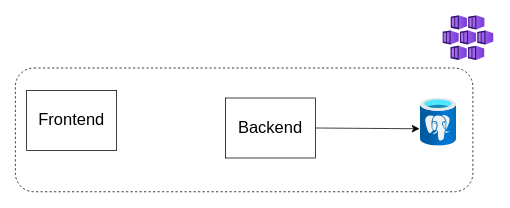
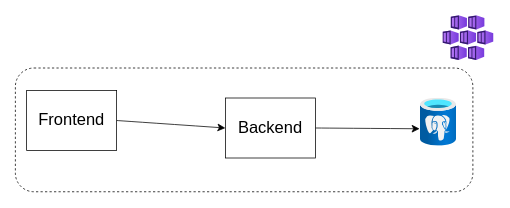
edge "Frontend" -> "Backend": added
